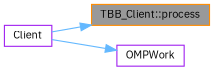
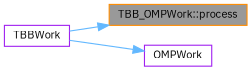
node "TBB_Client::process": label "TBB_Client::process" -> "TBB_OMPWork::process"
node "Client": label "Client" -> "TBBWork"
